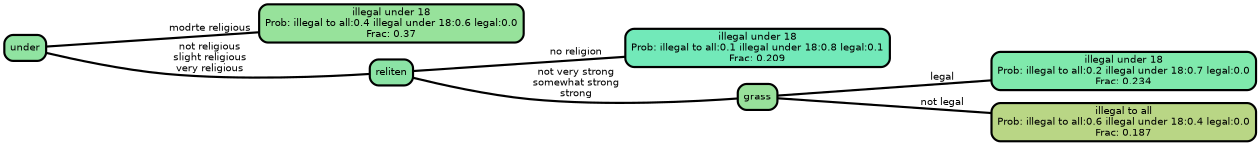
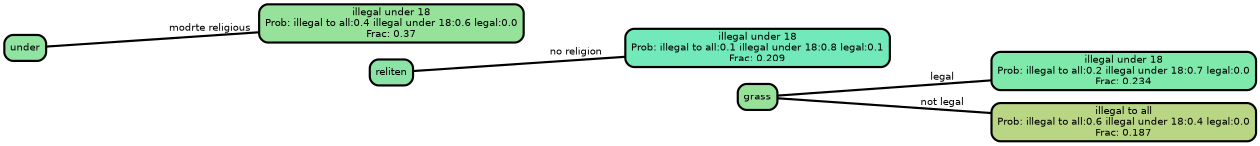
edge "under" -- "reliten": removed, label "not religious slight religious very religious"
edge "reliten" -- "grass": removed, label "not very strong somewhat strong strong"
